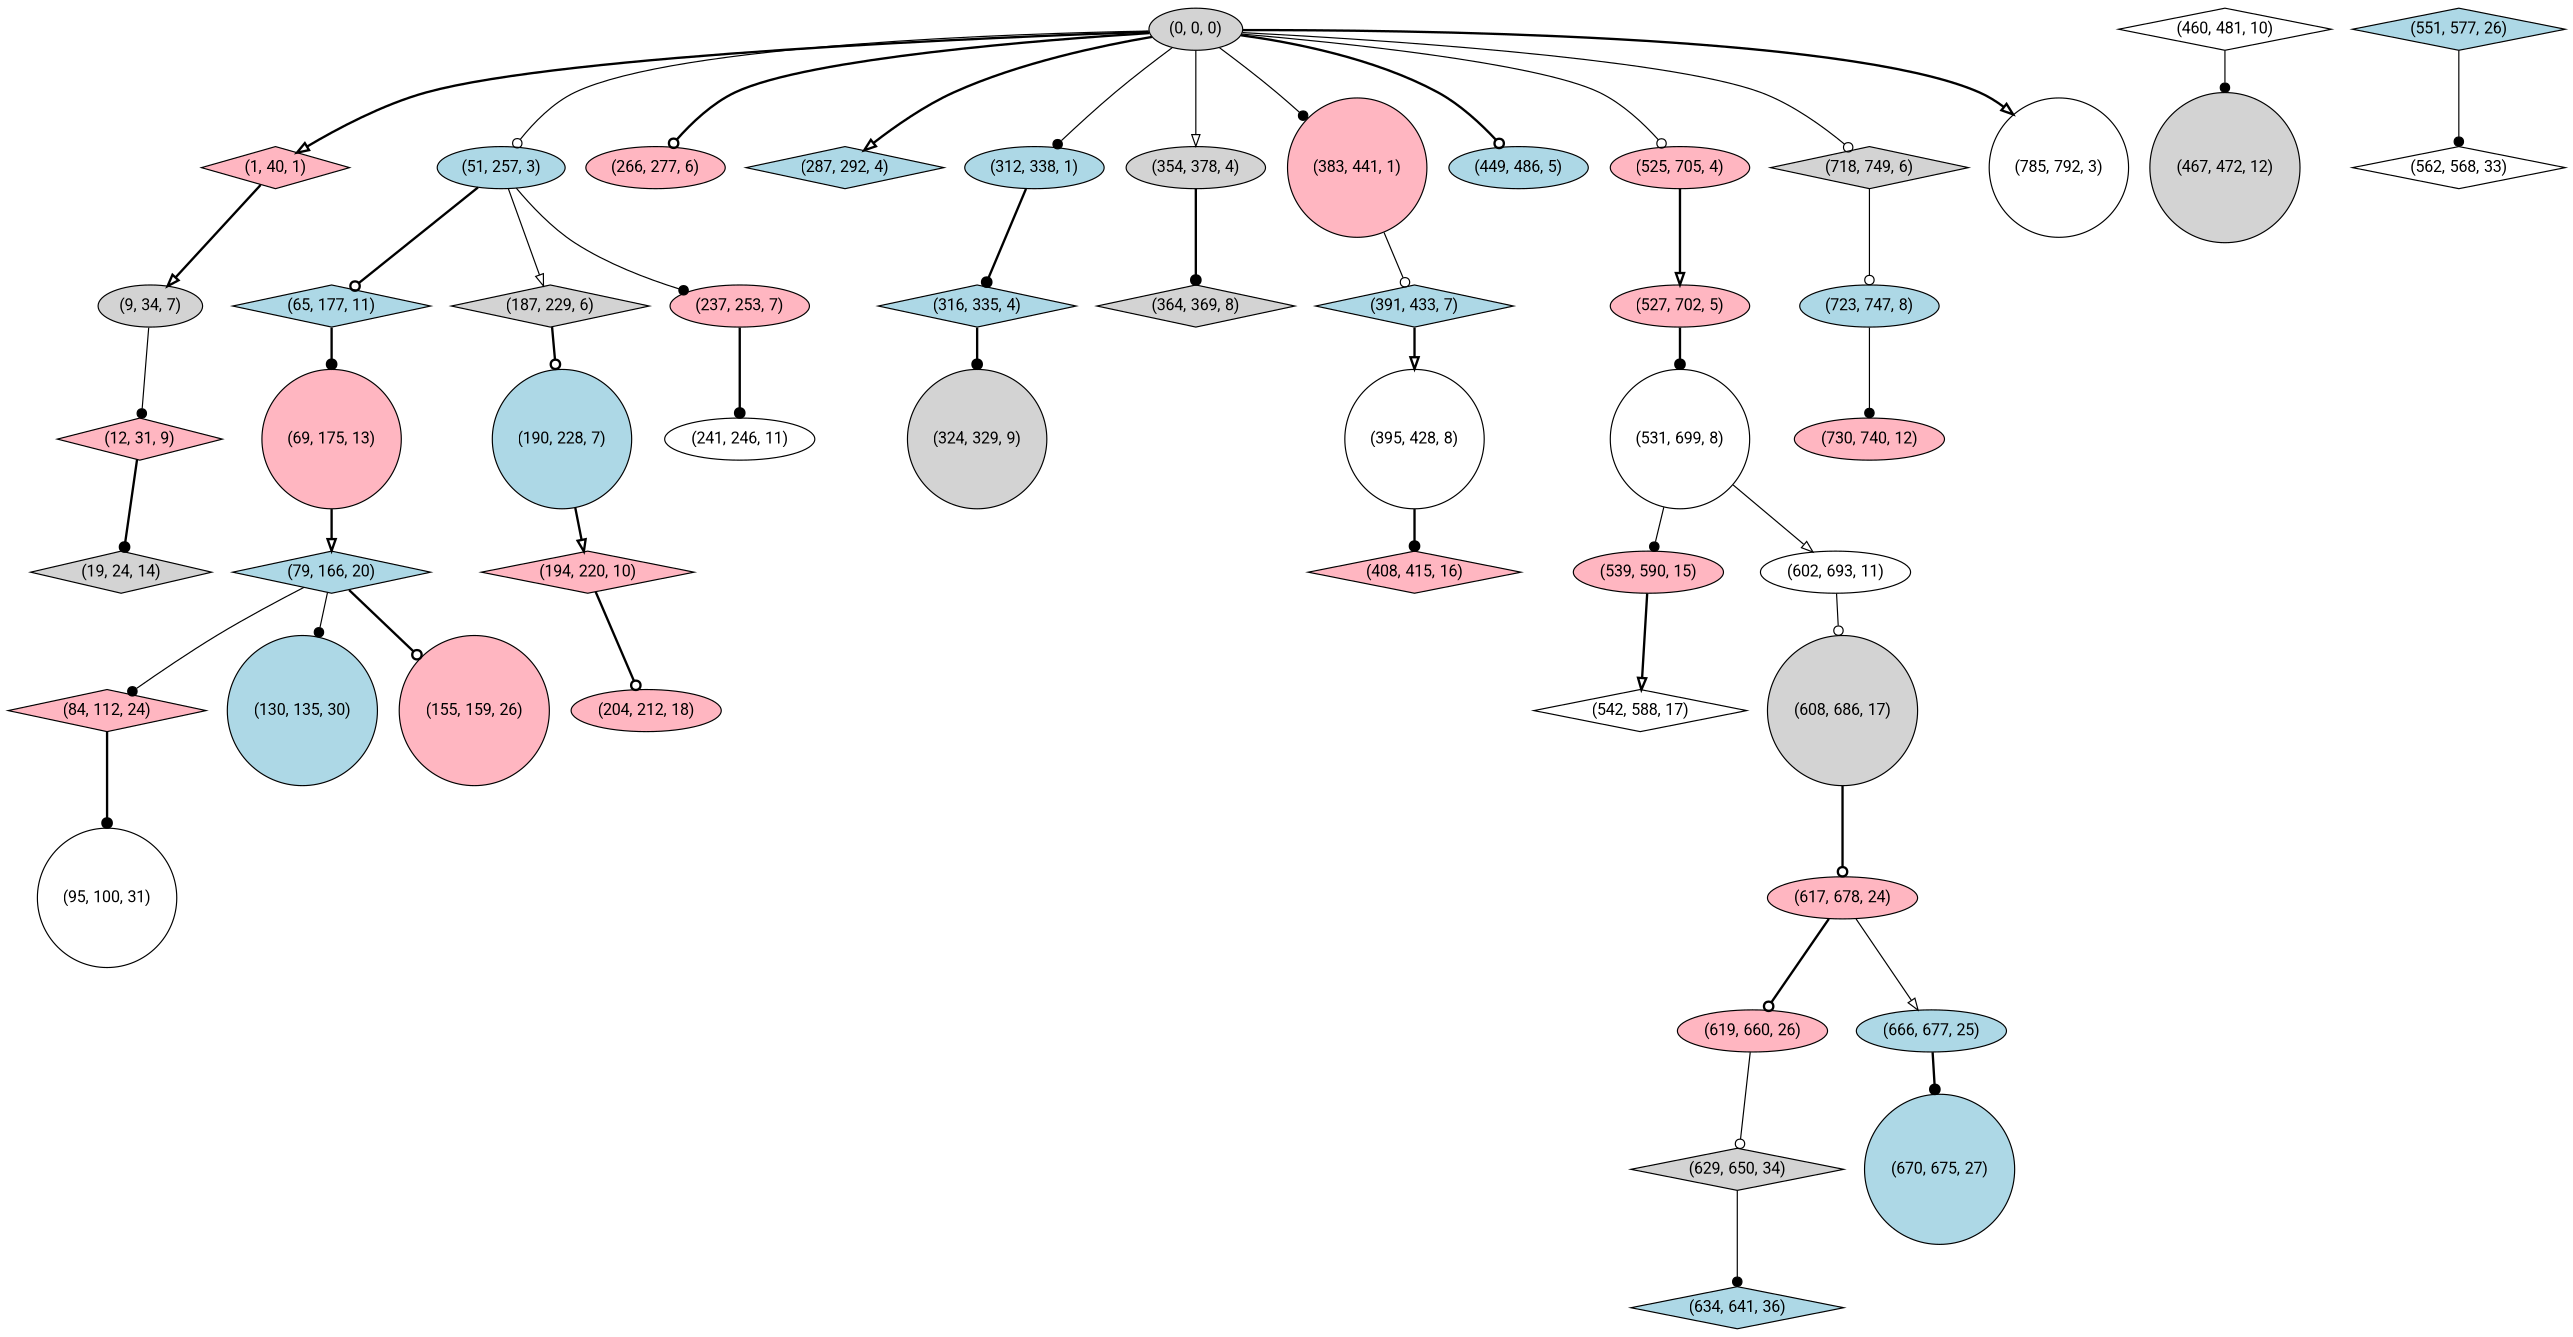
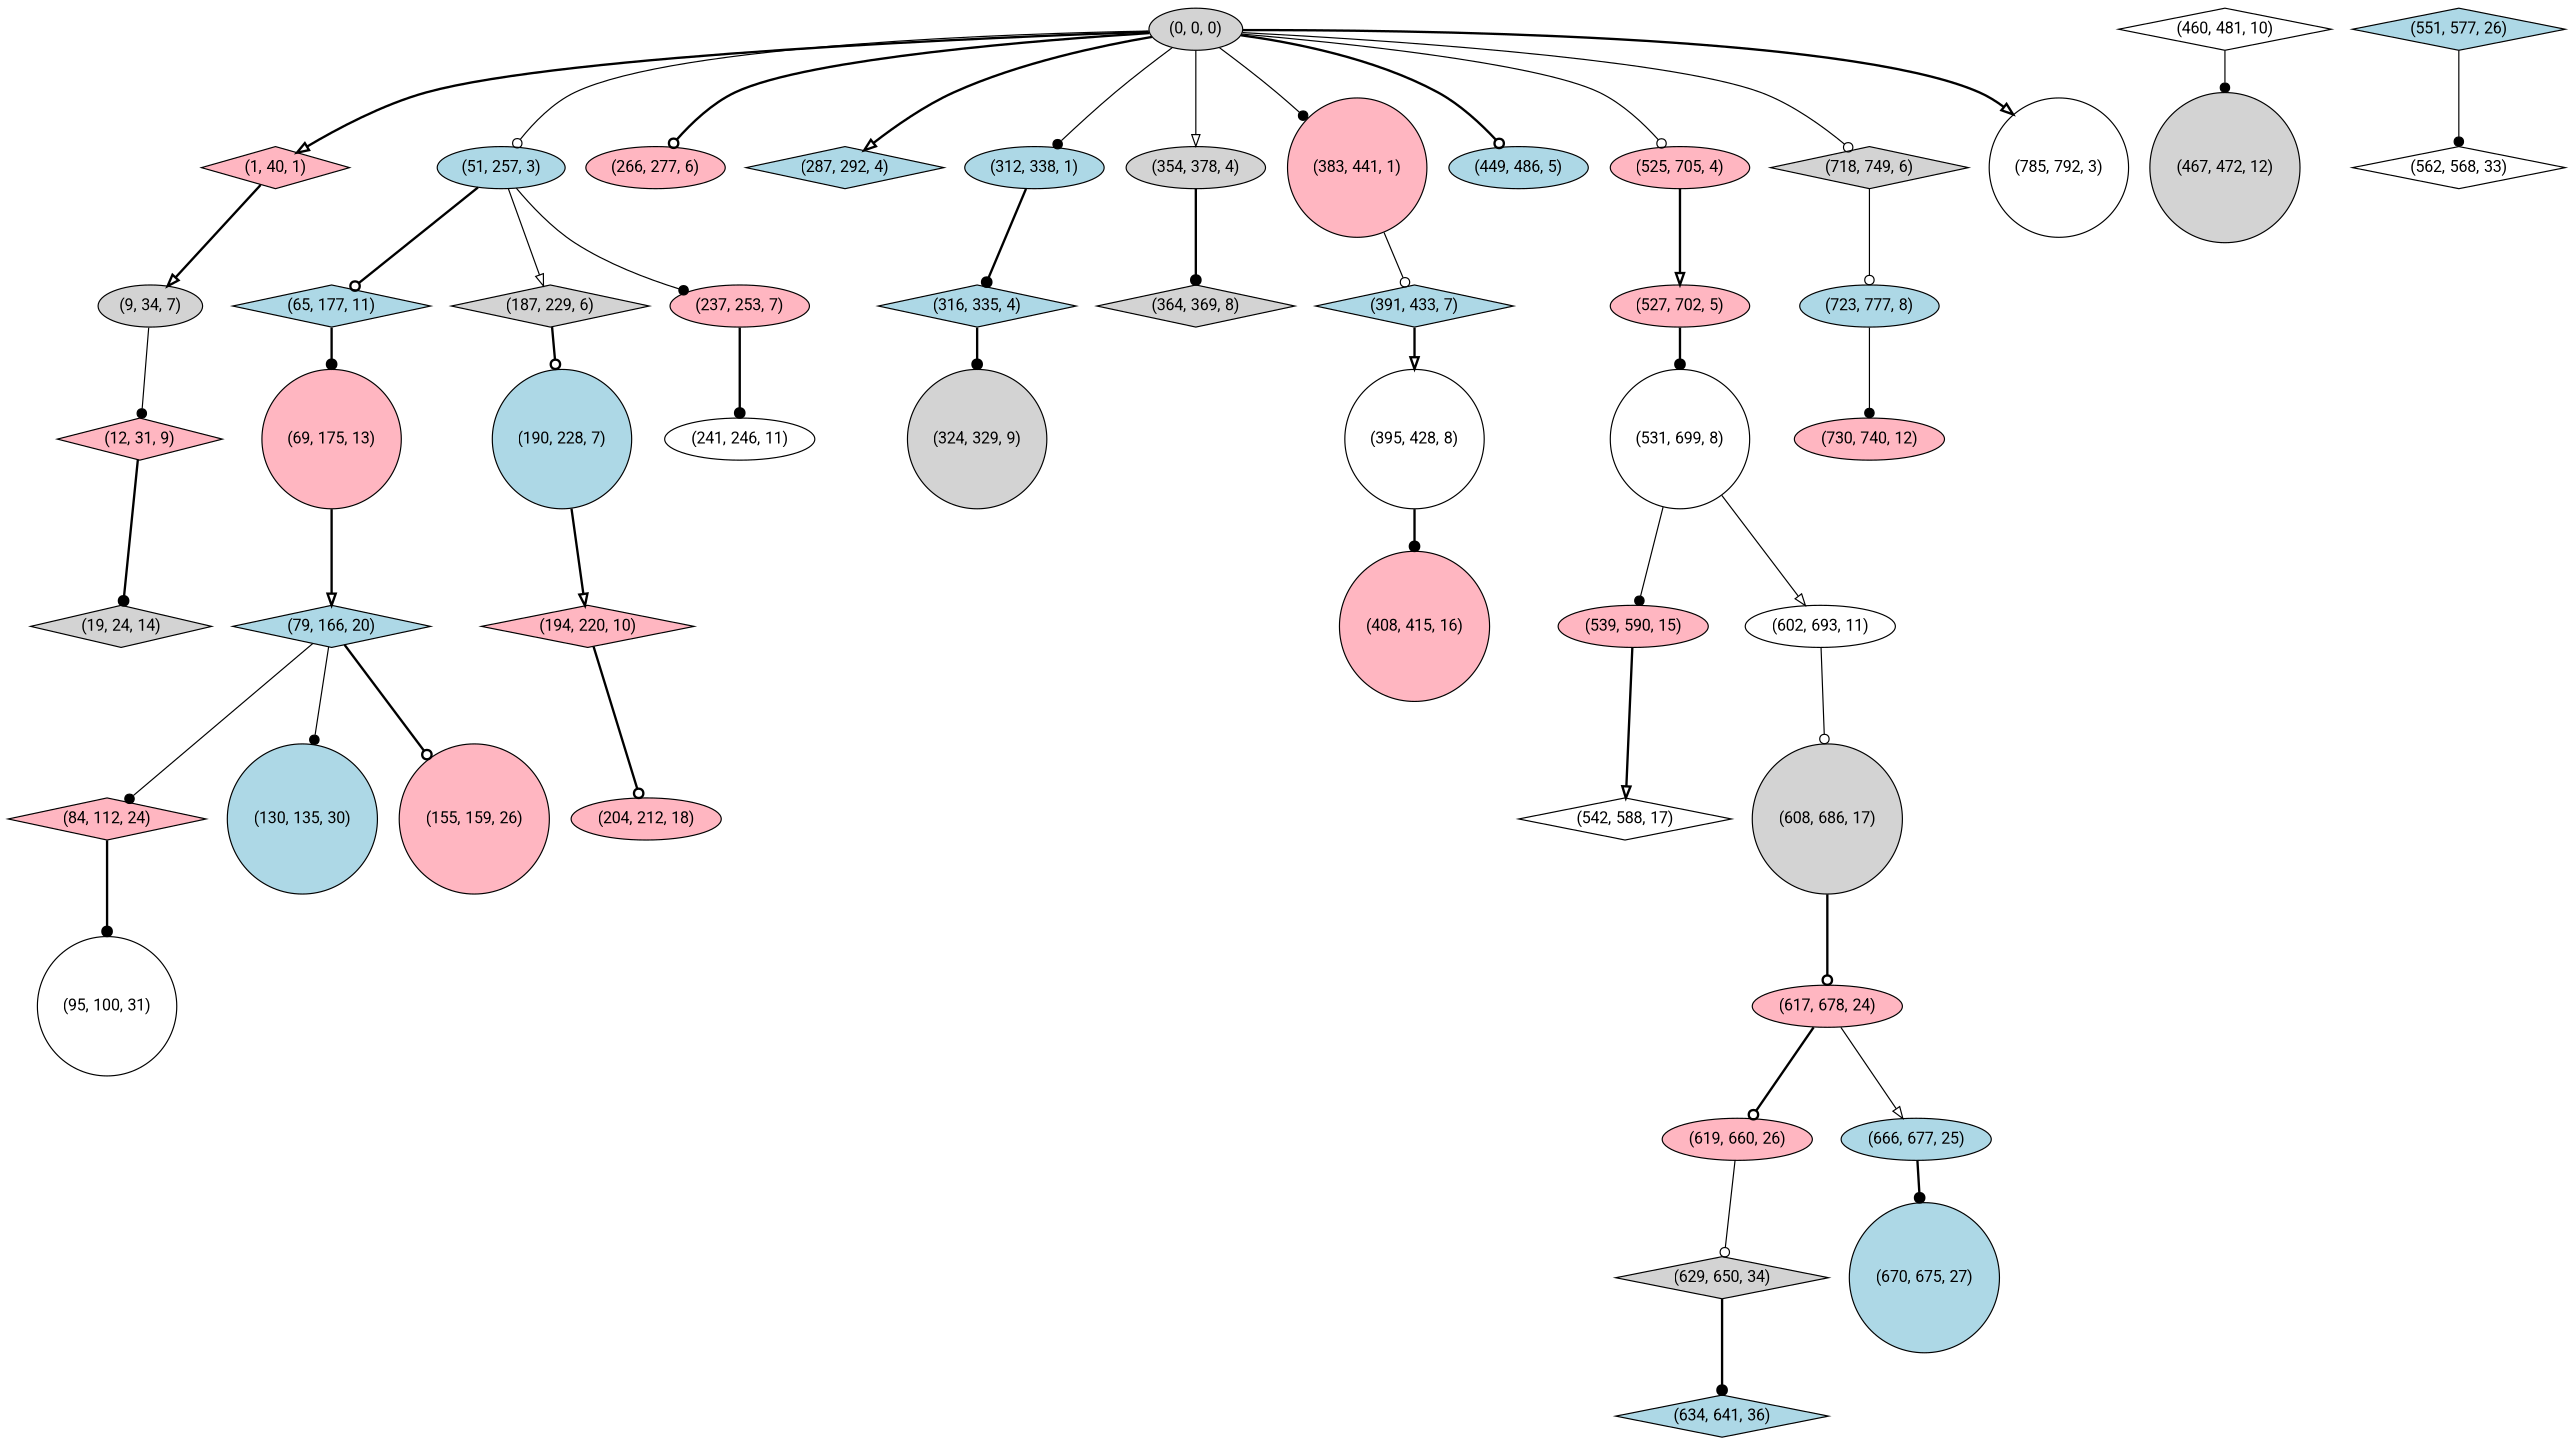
node "(723, 747, 8)": label "(723, 747, 8)" -> "(723, 777, 8)"
node "(408, 415, 16)": shape diamond -> circle
edge "(629, 650, 34)" -> "(634, 641, 36)": style solid -> bold
